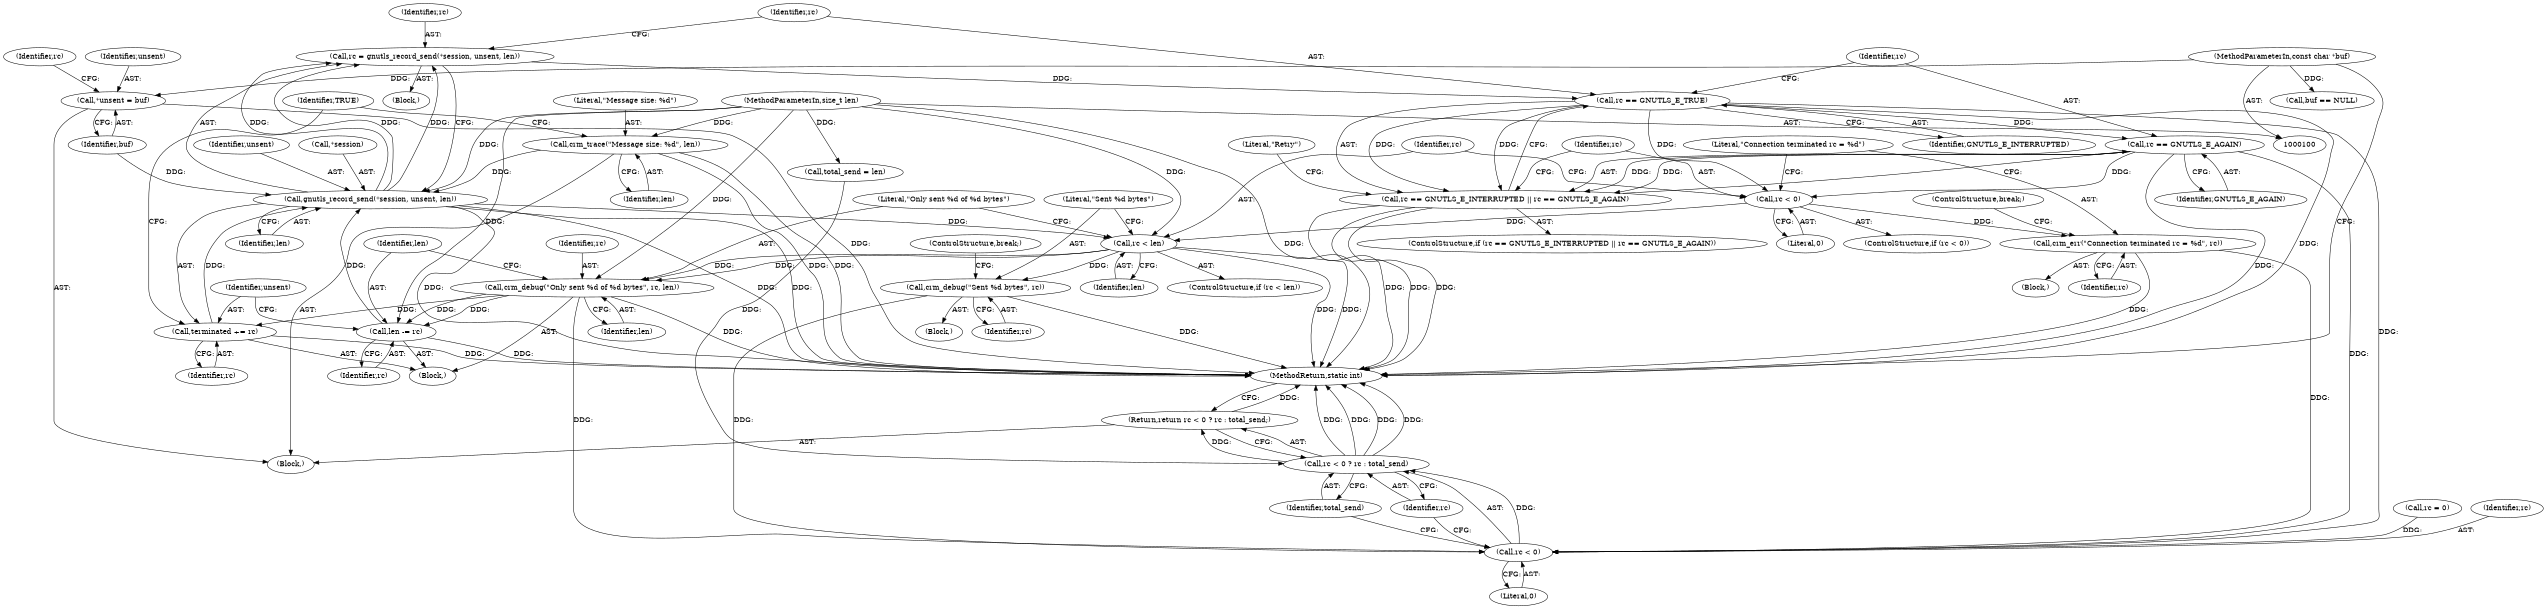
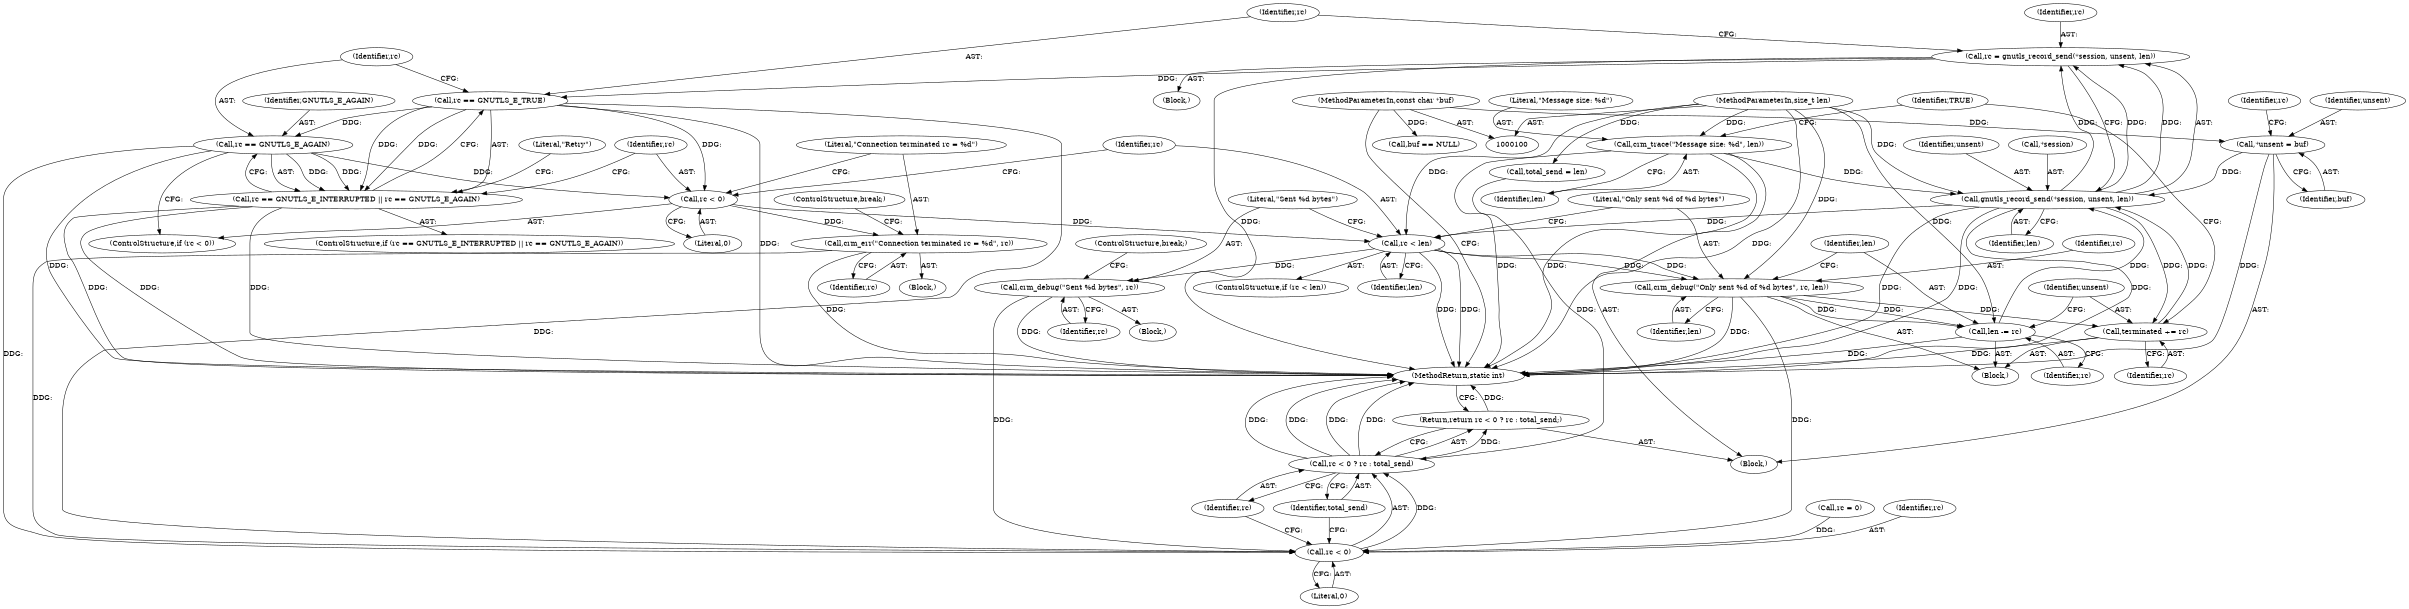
edge "(Call,rc = gnutls_record_send(*session, unsent, len))" -> "(MethodReturn,static int)": added, label "DDG:"
node "(Identifier,GNUTLS_E_INTERRUPTED)": removed
edge "(Call,rc == GNUTLS_E_AGAIN)" -> "(Identifier,GNUTLS_E_AGAIN)": now "(Call,rc == GNUTLS_E_AGAIN)" -> "(ControlStructure,if (rc < 0))"
edge "(Identifier,buf)" -> "(Call,gnutls_record_send(*session, unsent, len))": now "(Call,*unsent = buf)" -> "(Call,gnutls_record_send(*session, unsent, len))"
edge "(Call,gnutls_record_send(*session, unsent, len))" -> "(Call,terminated += rc)": label "AST: " -> "DDG: "
